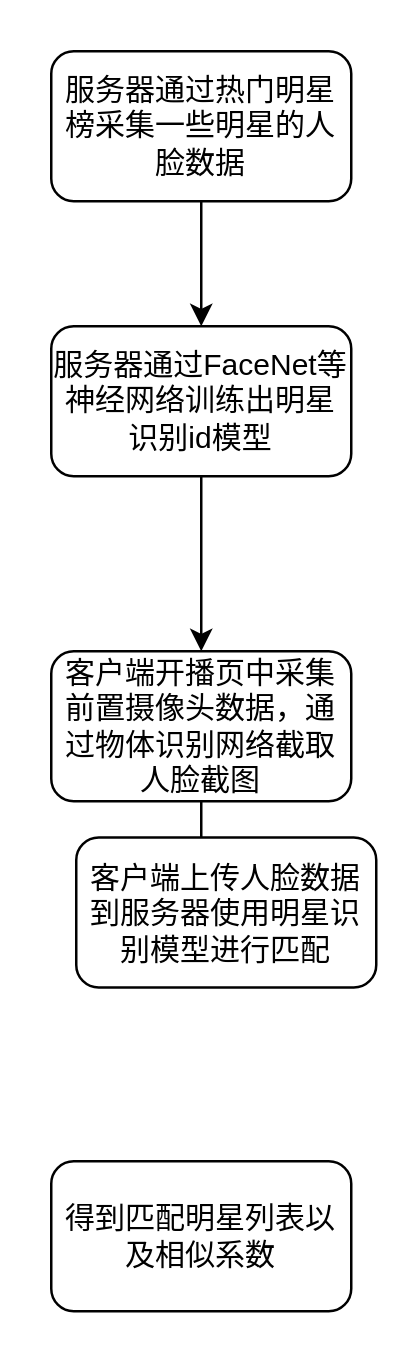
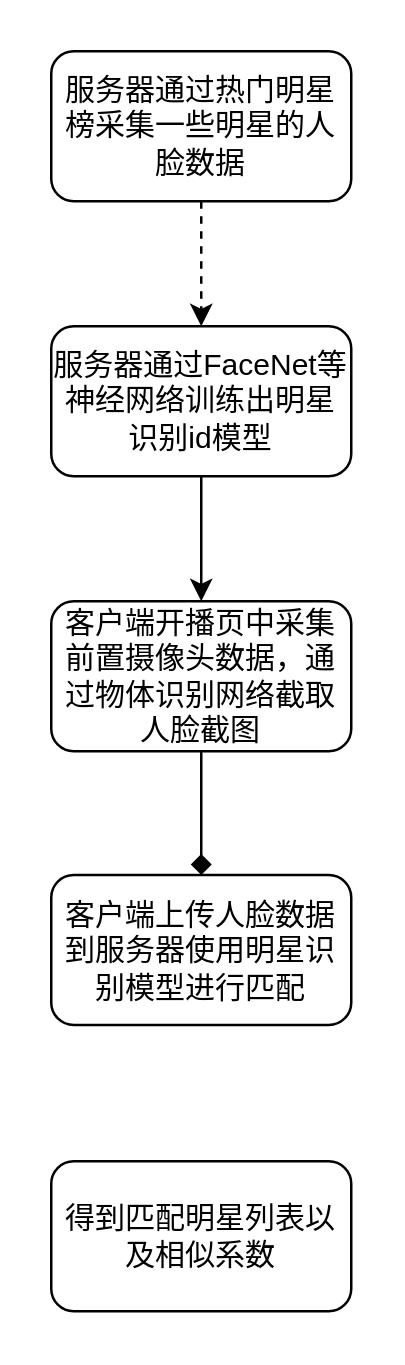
edge "服务器通过热门明星榜采集一些明星的人脸数据" -> "服务器通过FaceNet等神经网络训练出明星识别id模型": style solid -> dashed
node "客户端开播页中采集前置摄像头数据，通过物体识别网络截取人脸截图": moved (201, 726) -> (201, 676)
node "客户端上传人脸数据到服务器使用明星识别模型进行匹配": moved (226, 913) -> (201, 950)
